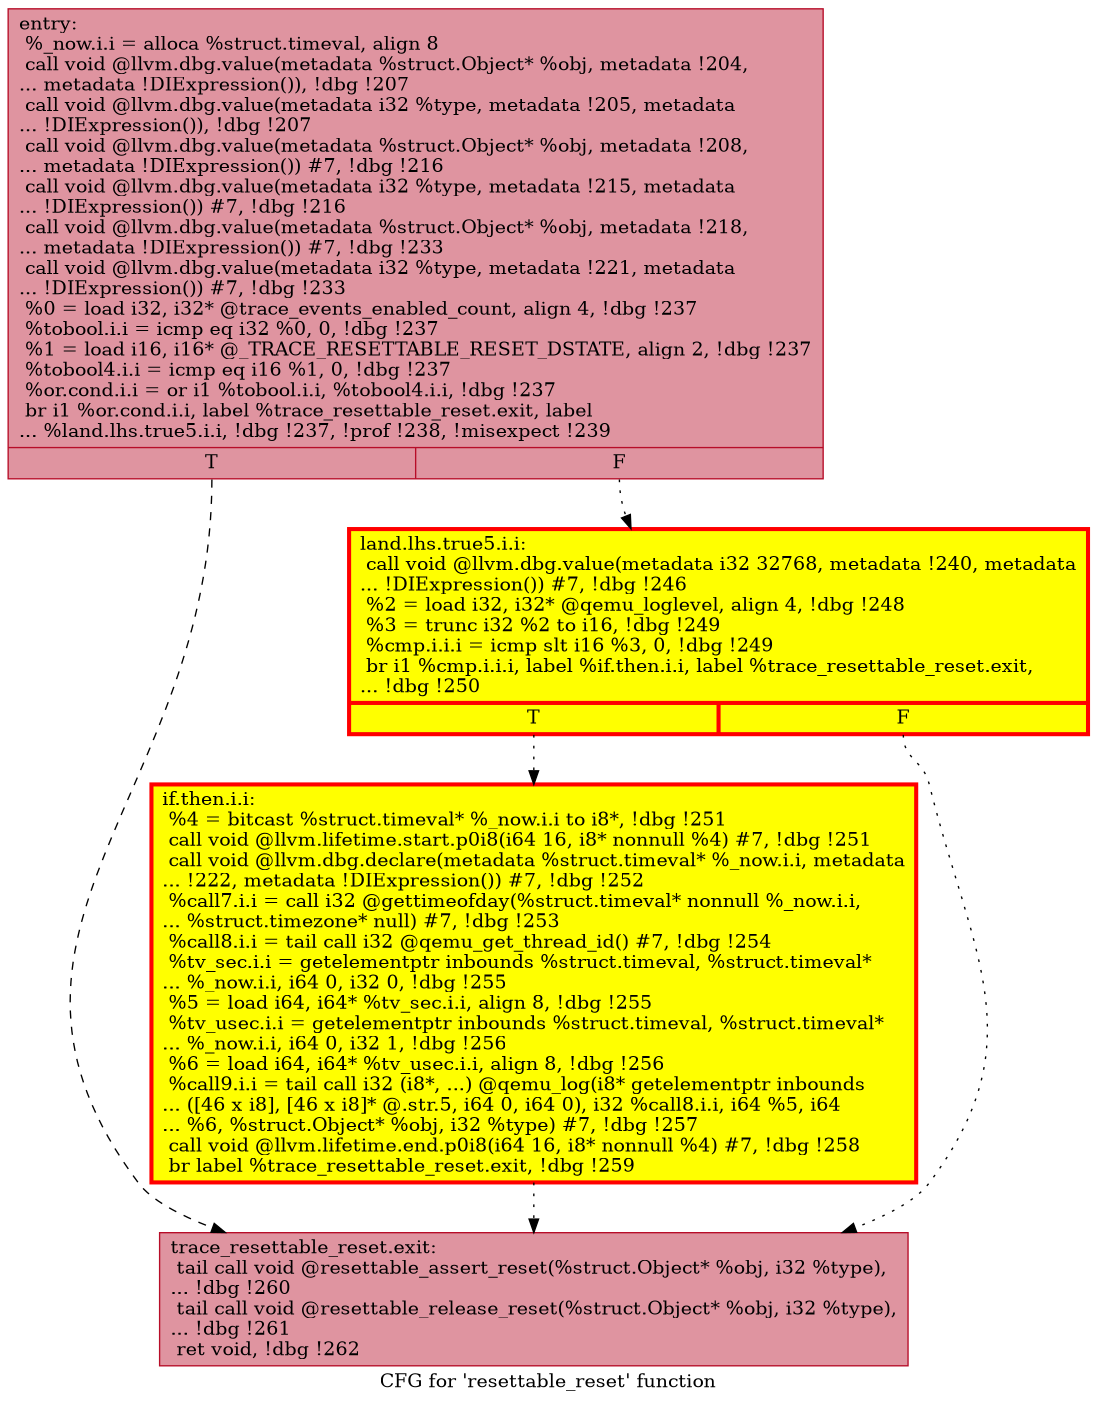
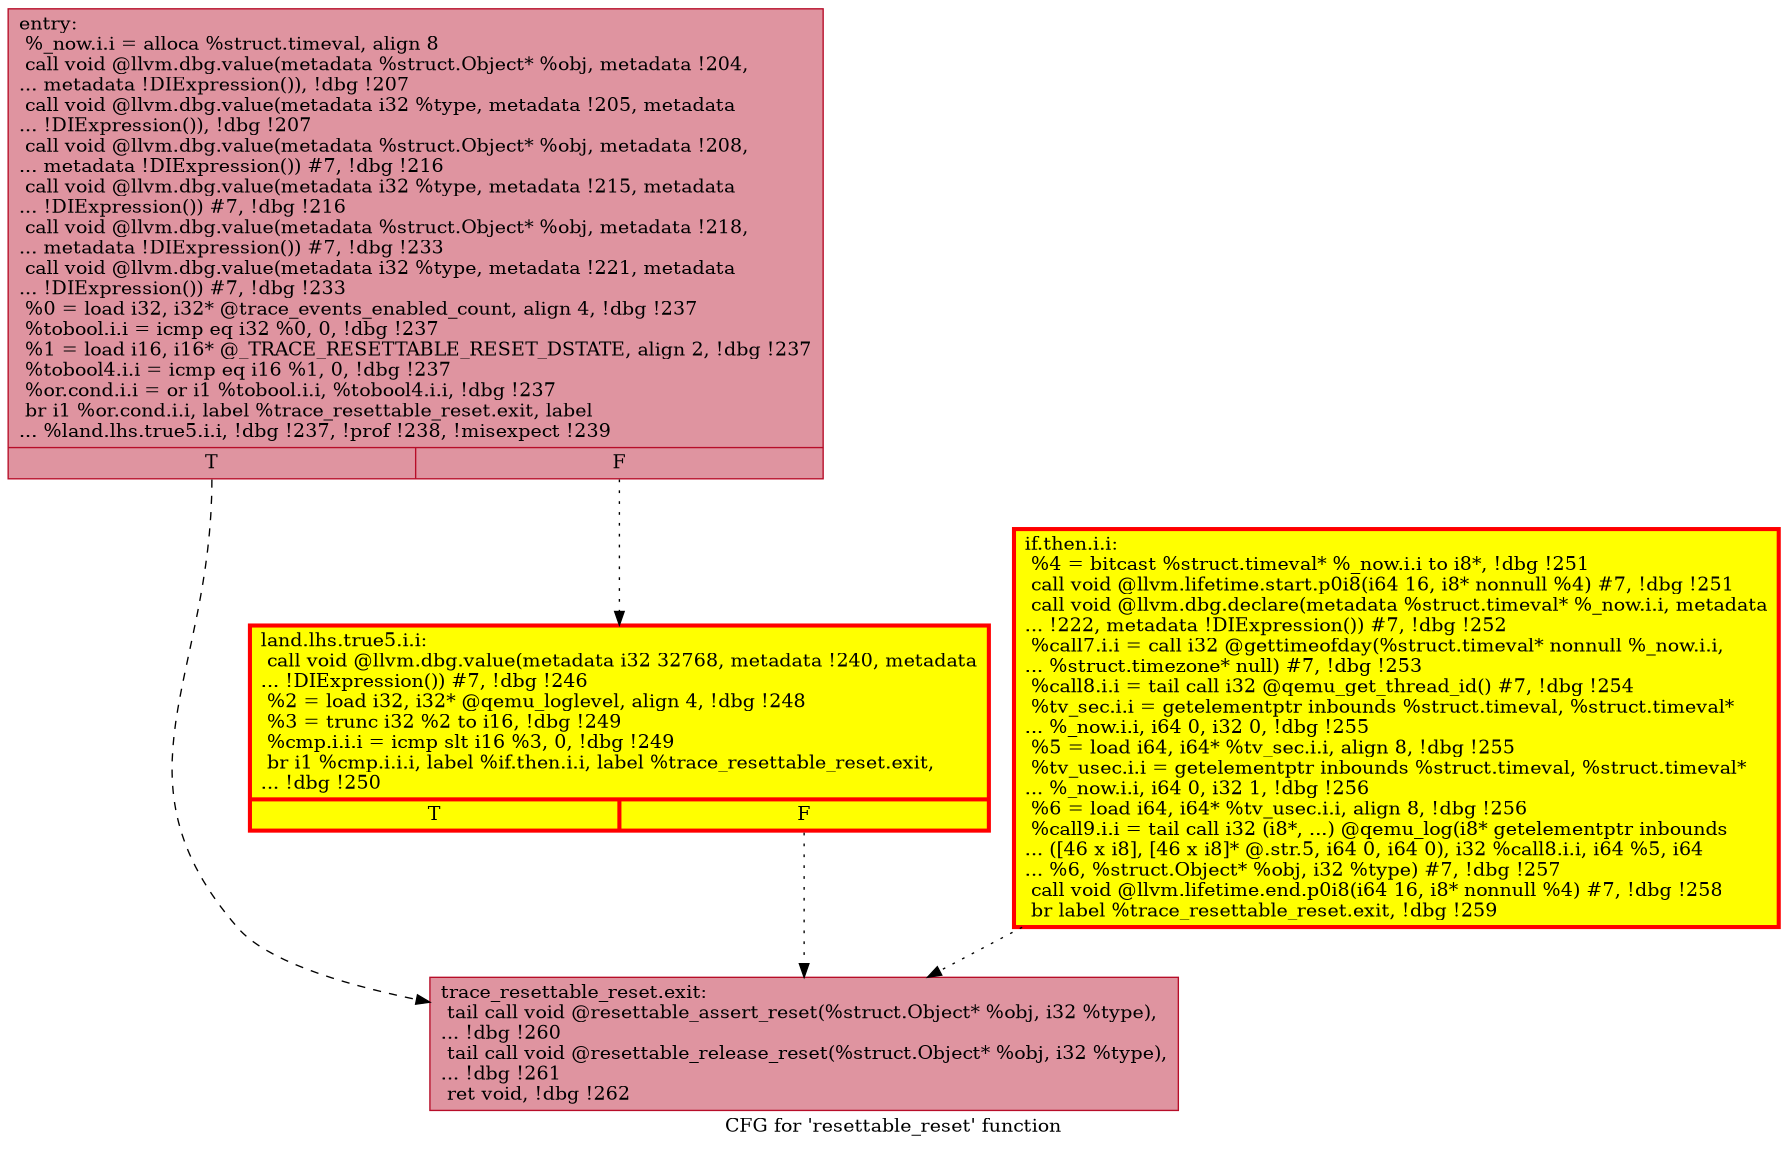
edge "land.lhs.true5.i.i:" -> "if.then.i.i:": removed
